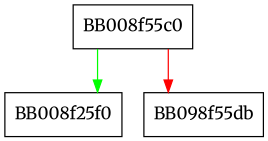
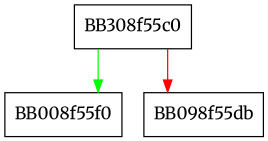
node "BB008f55c0": label "BB008f55c0" -> "BB308f55c0"
node "BB008f25f0": label "BB008f25f0" -> "BB008f55f0"
